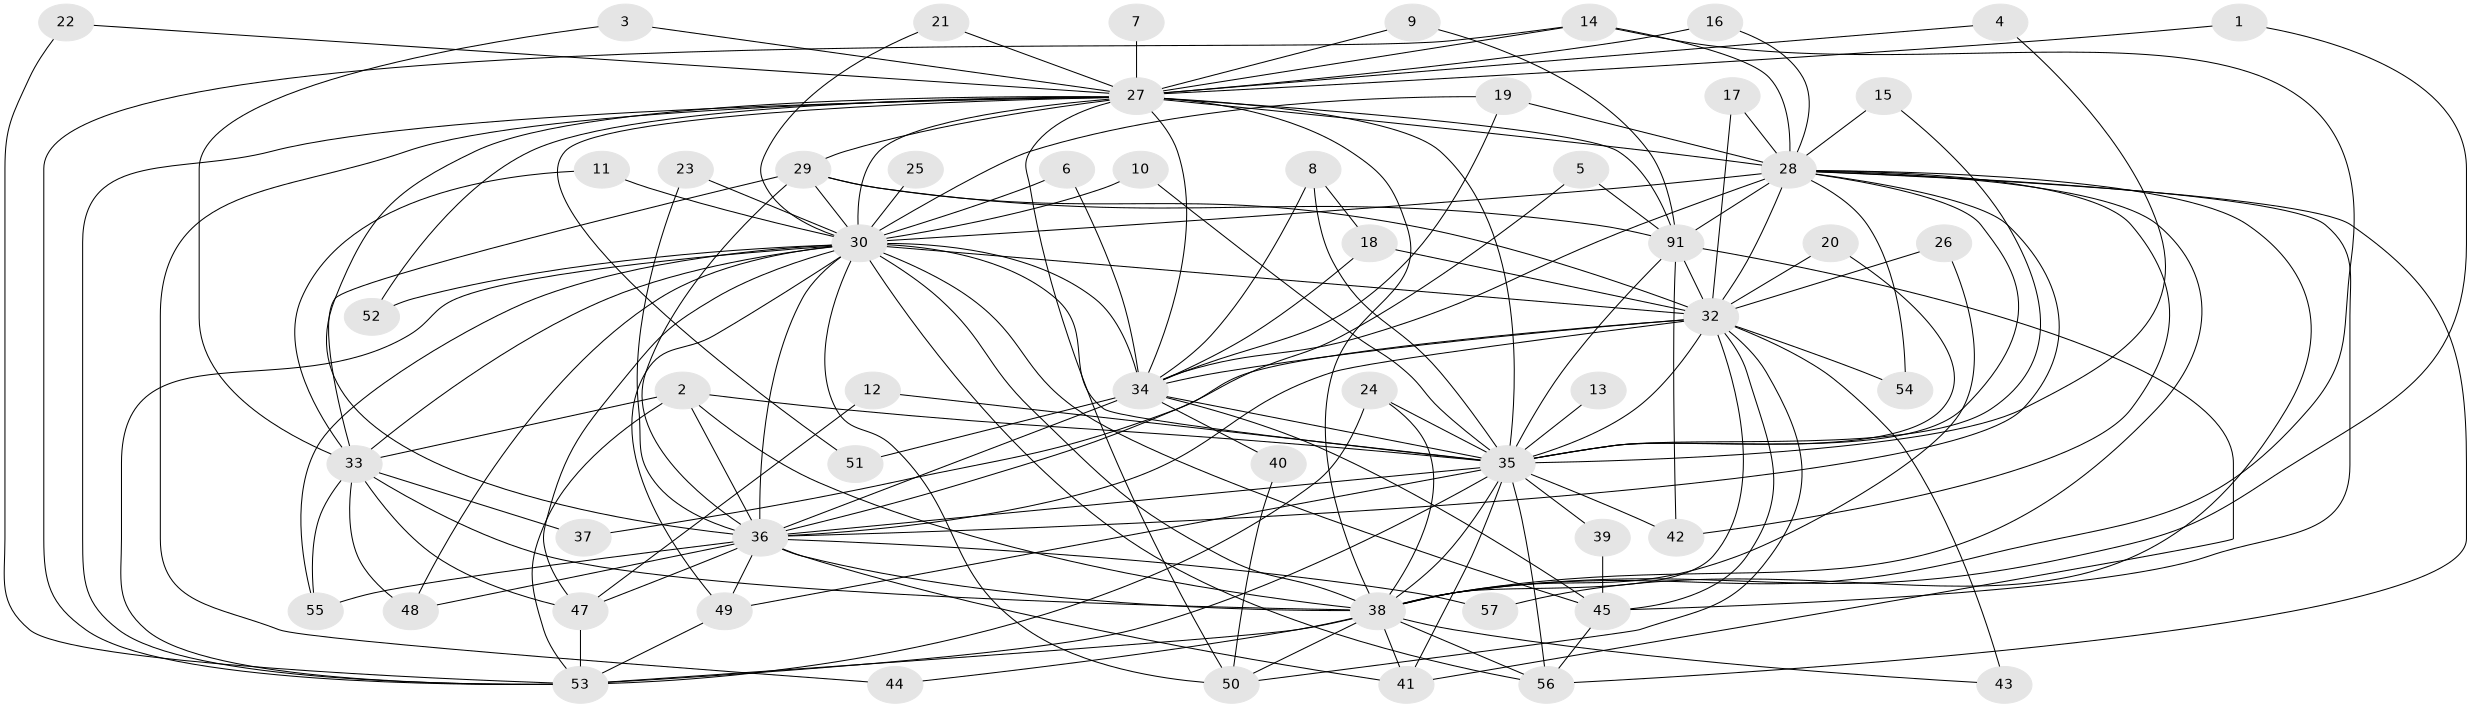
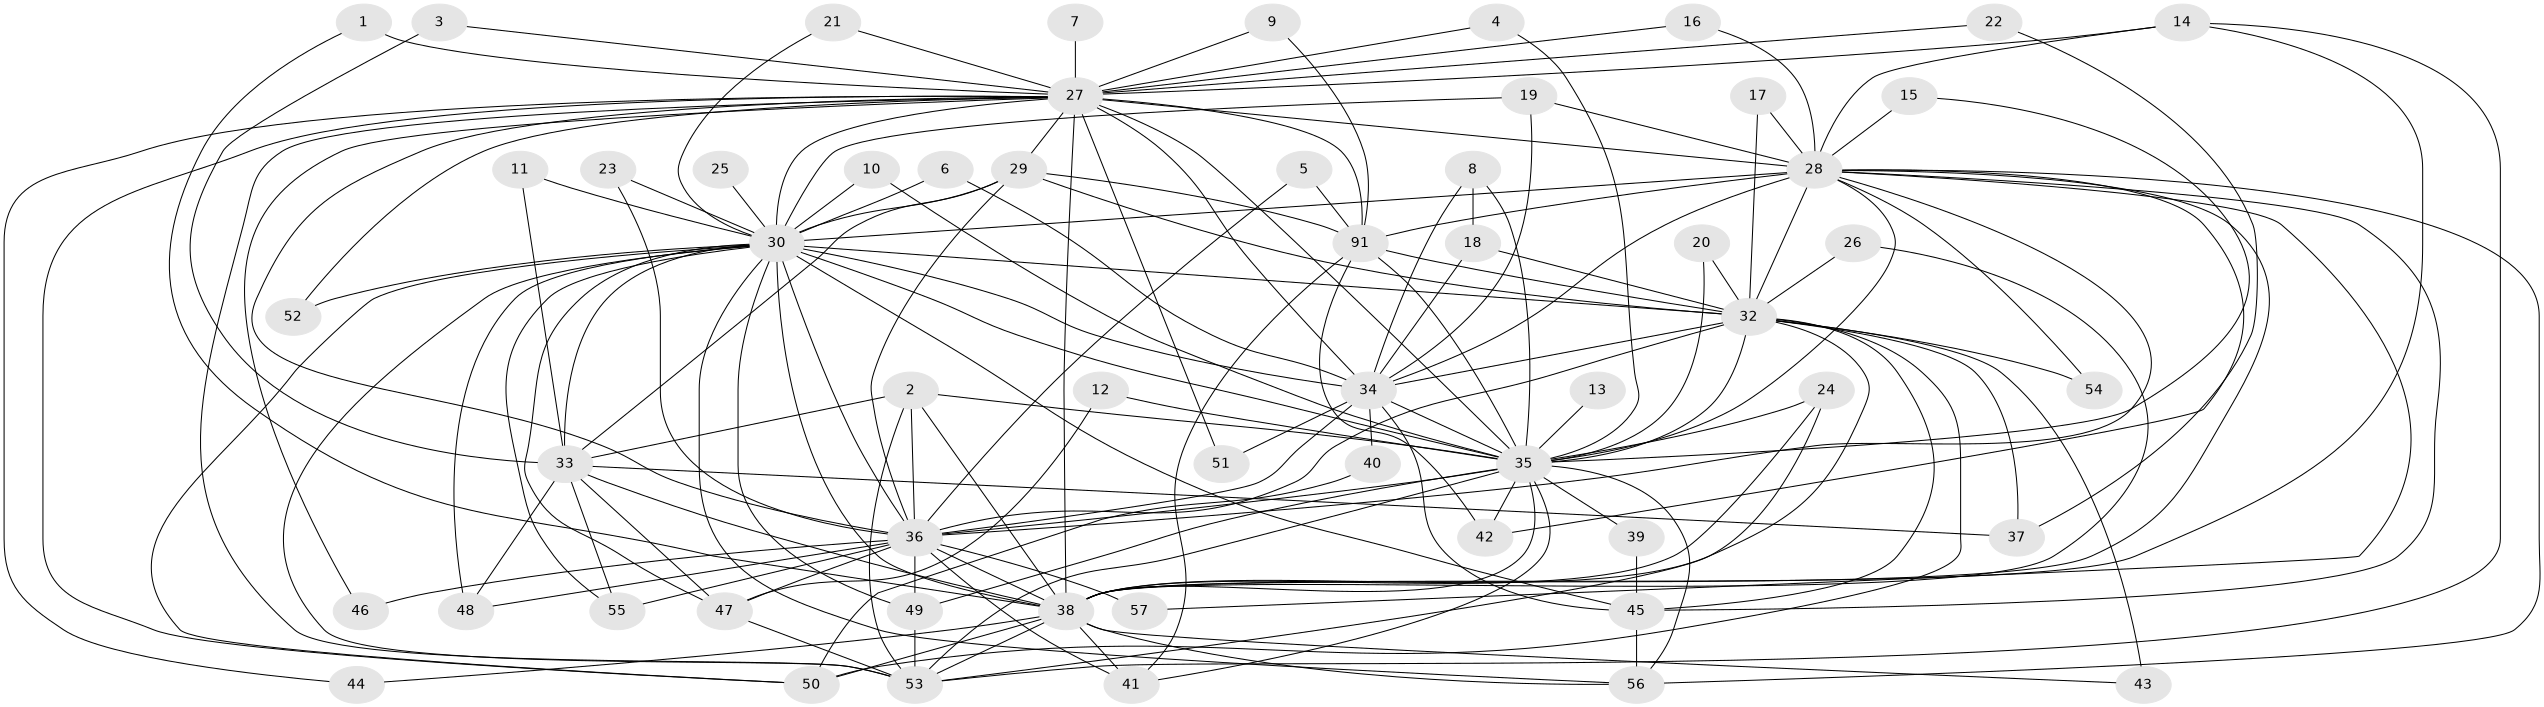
edge "22" -- "53": now "22" -- "37"
node "46": added
